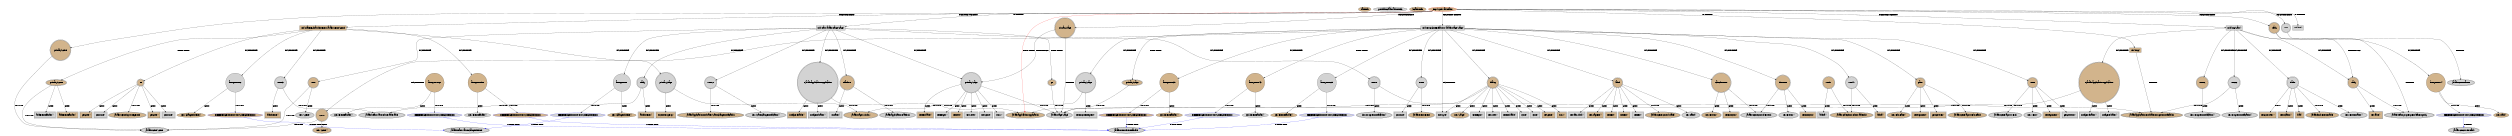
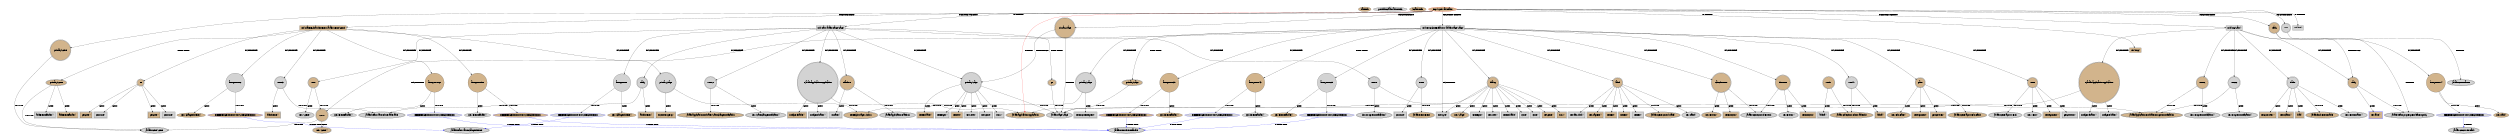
edge "smp.SuperMarioPaint" -> "javafx.application.Application": label "PARAMETER" -> "EXTEND"
edge "void makeKeyboardListeners(javafx.scene.Scene)" -> "anonymous62": added, label "INSTANTIATE"
edge "void stop()" -> "javafx.application.Preloader.ProgressNotification": now "VAR16" -> "javafx.application.Preloader.ProgressNotification"
edge "loader" -> "setController()": label "FIELD" -> "CALL"
node "javafx.scene.input.KeyEvent": removed
node "javafx.stage.Window": label "javafx.stage.Window" -> "setHeight.stage.Window"
node "setValue()": color black -> blue
edge "VAR7" -> "javafx.scene.Scene": now "VAR7" -> "scene1"
